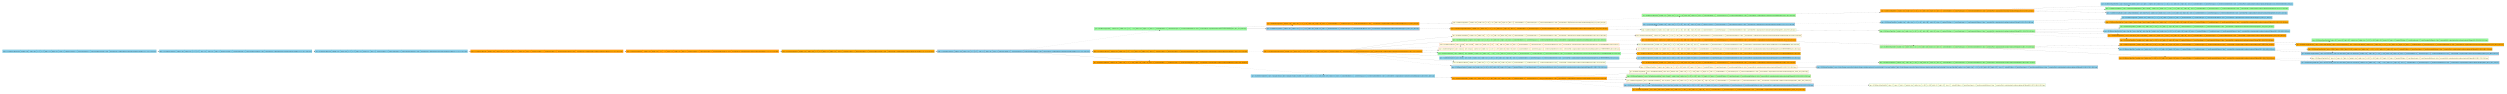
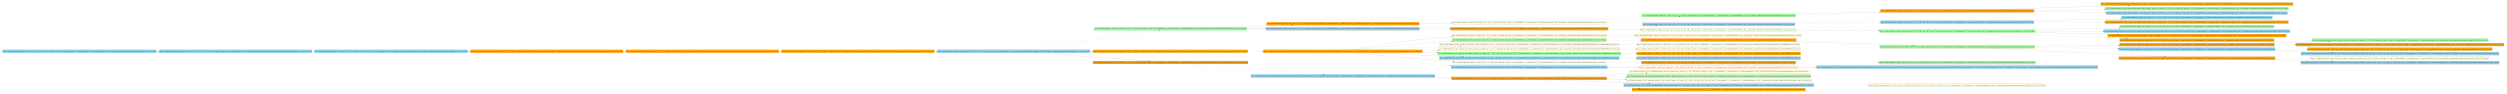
node "type = XCUIElementTypeTextField": fillcolor skyblue -> orange
